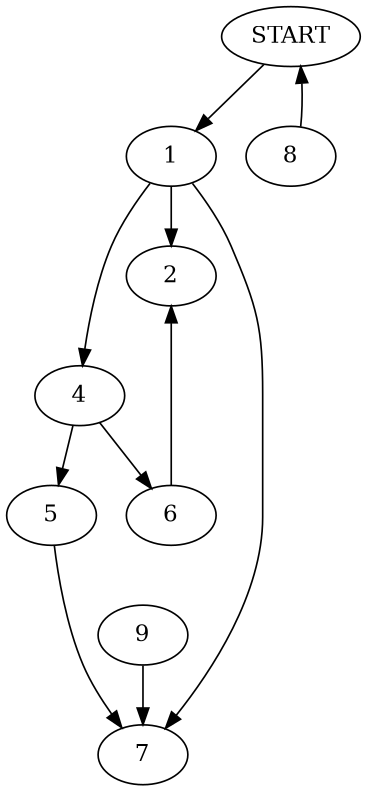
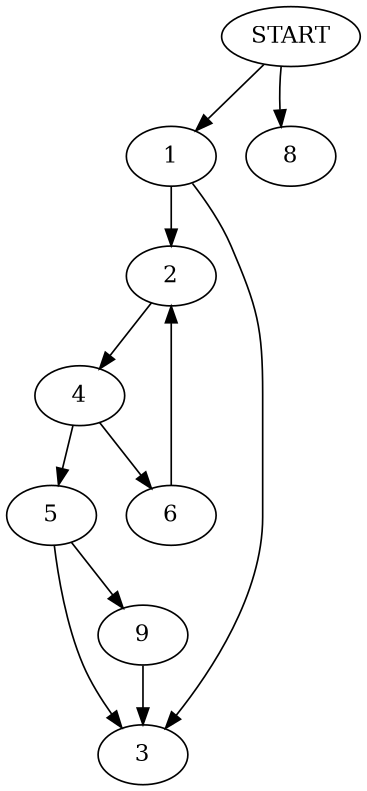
edge "8" -> "START": reversed
edge "1" -> "4": now "2" -> "4"
edge "5" -> "9": added
node "7": label "7" -> "3"
